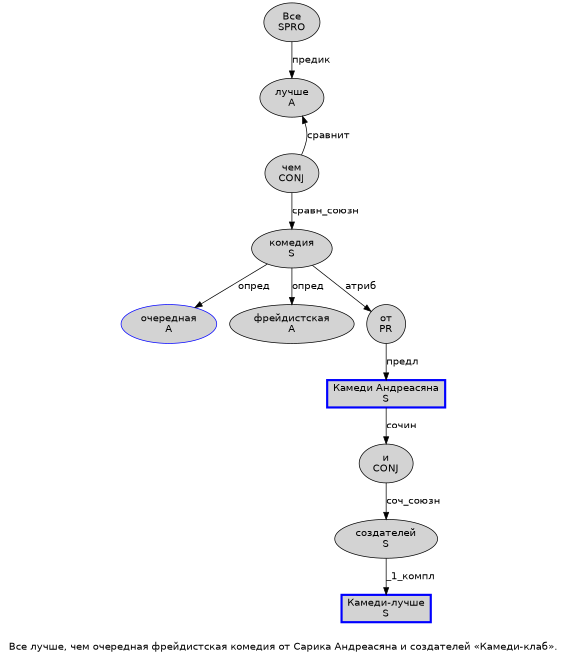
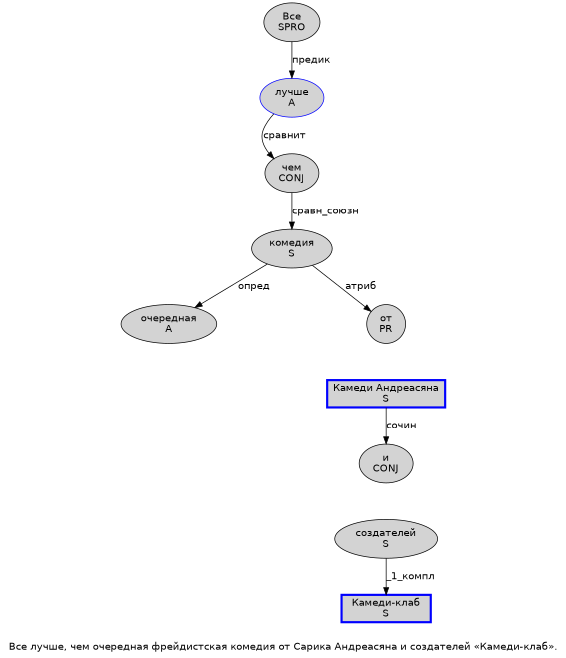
node "лучше A": color black -> blue
edge "чем CONJ" -> "лучше A": reversed
node "очередная A": color blue -> black
node "фрейдистская A": removed
edge "от PR" -> "Камеди Андреасяна S": removed, label "предл"
edge "и CONJ" -> "создателей S": removed, label "соч_союзн"
node "Камеди-лучше S": label "Камеди-лучше S" -> "Камеди-клаб S"
